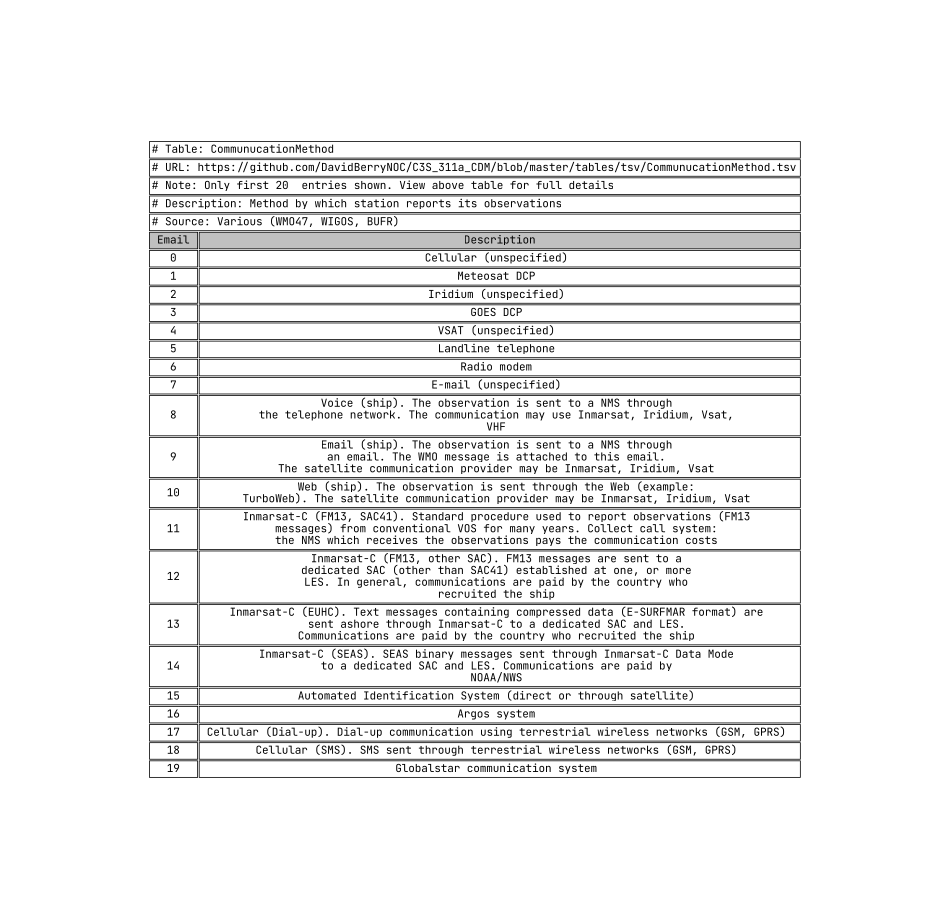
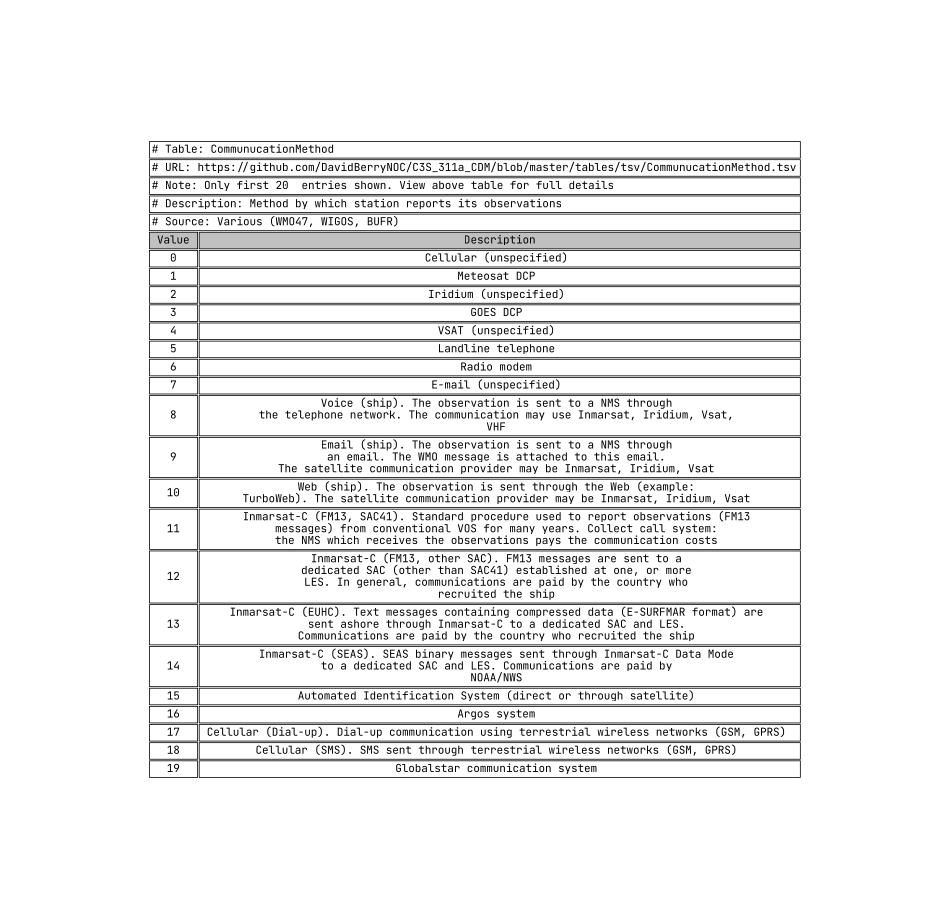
node "# Table: CommunucationMethod": text "Email" -> "Value"
